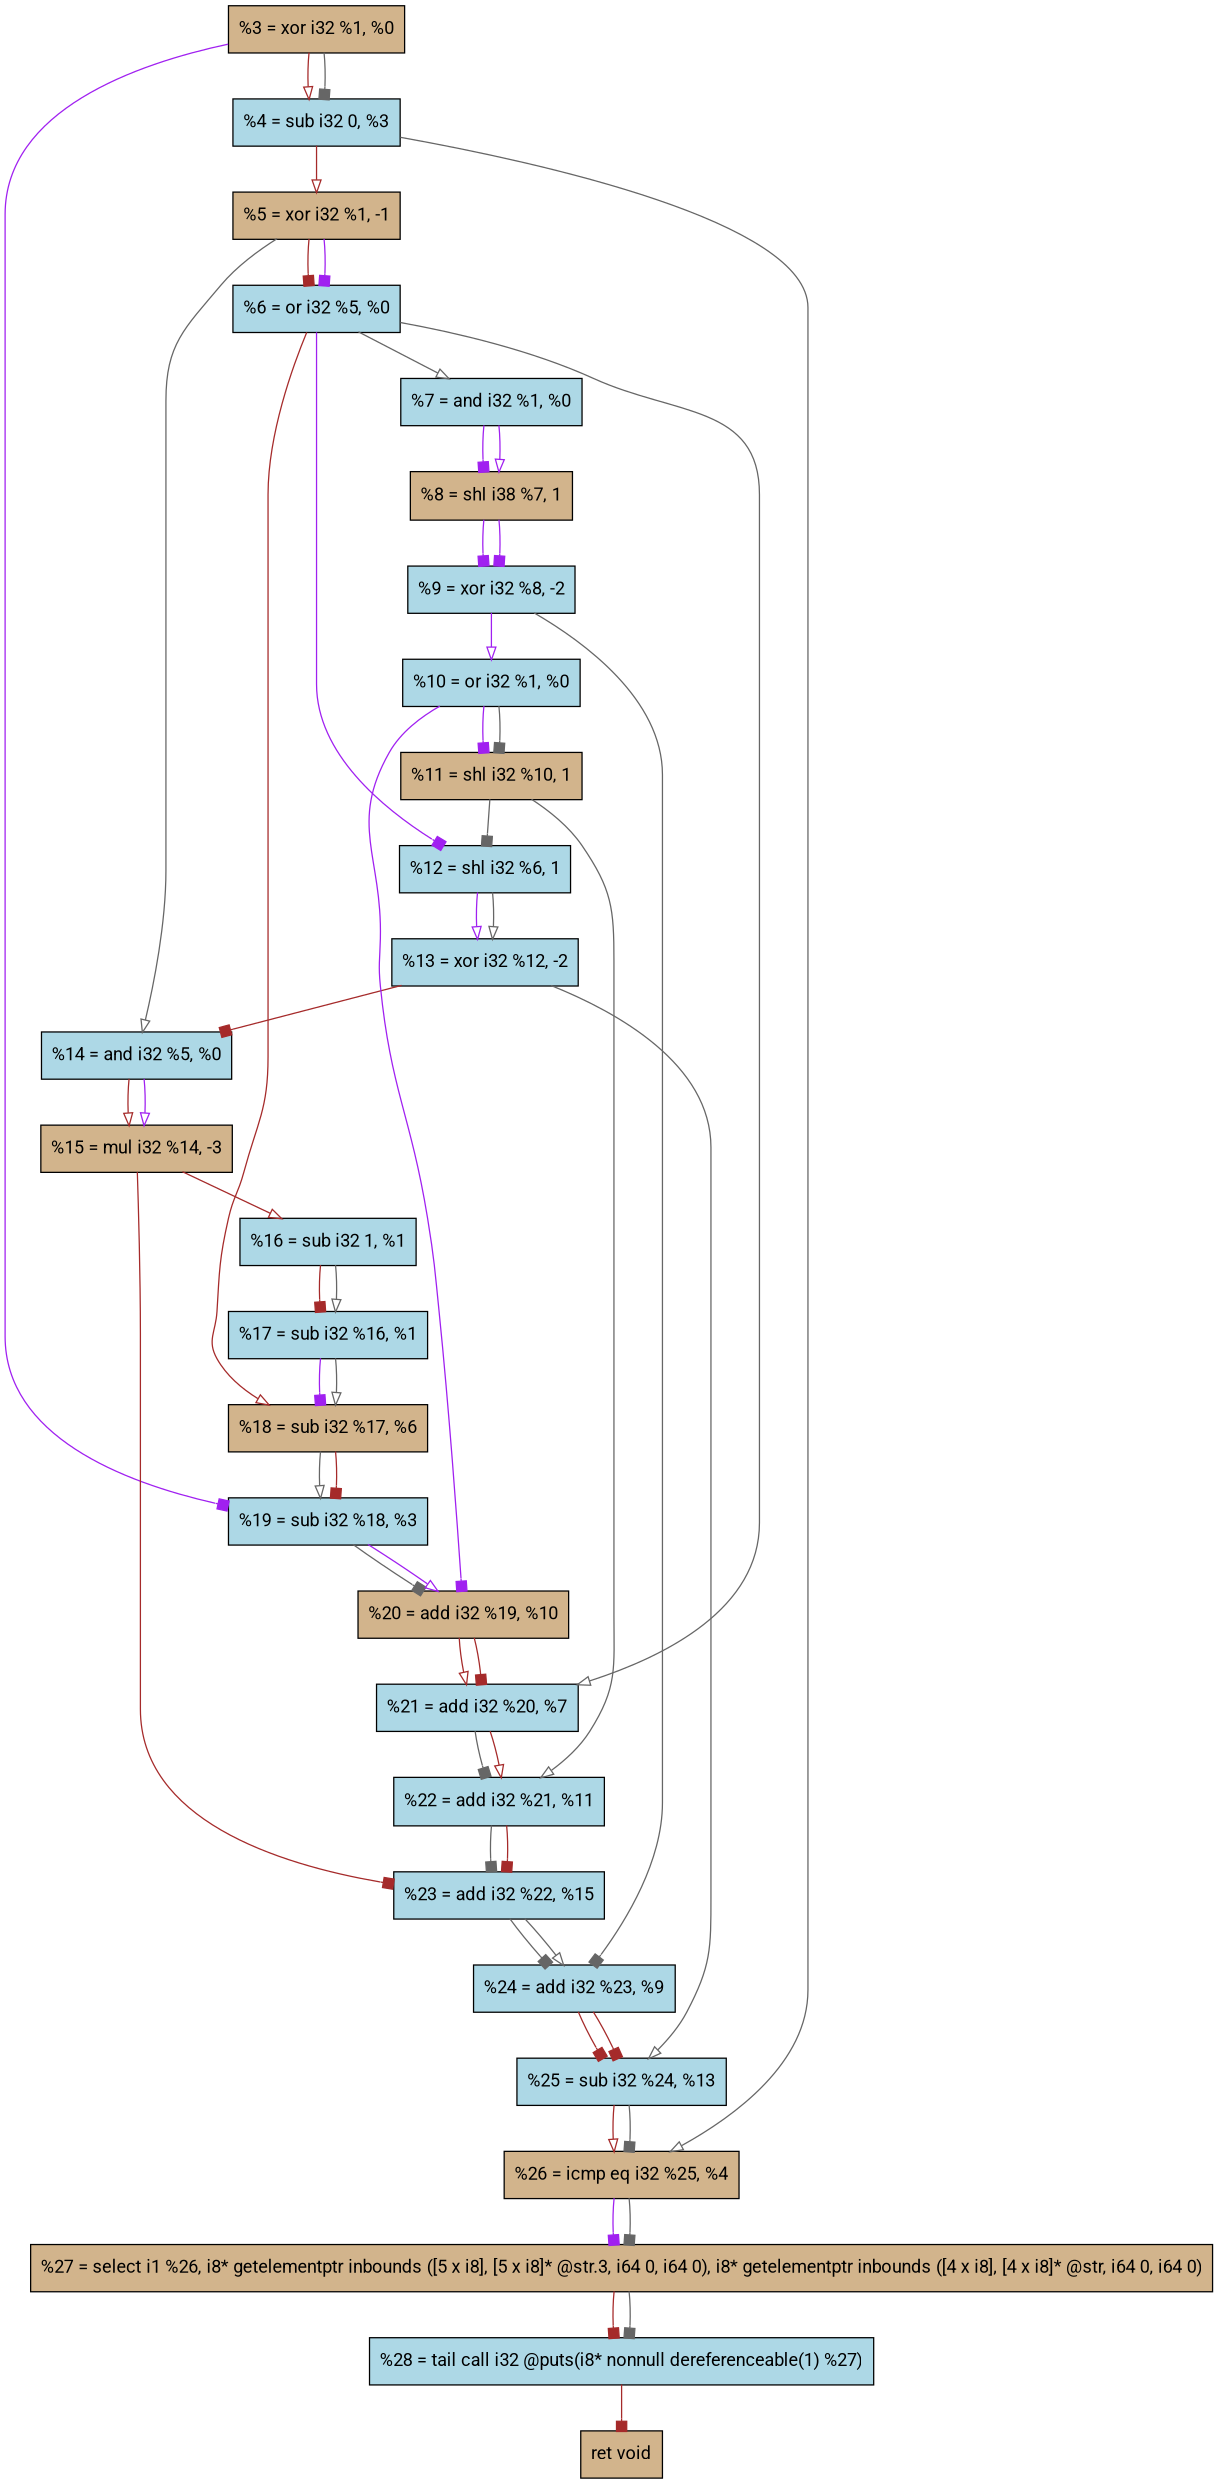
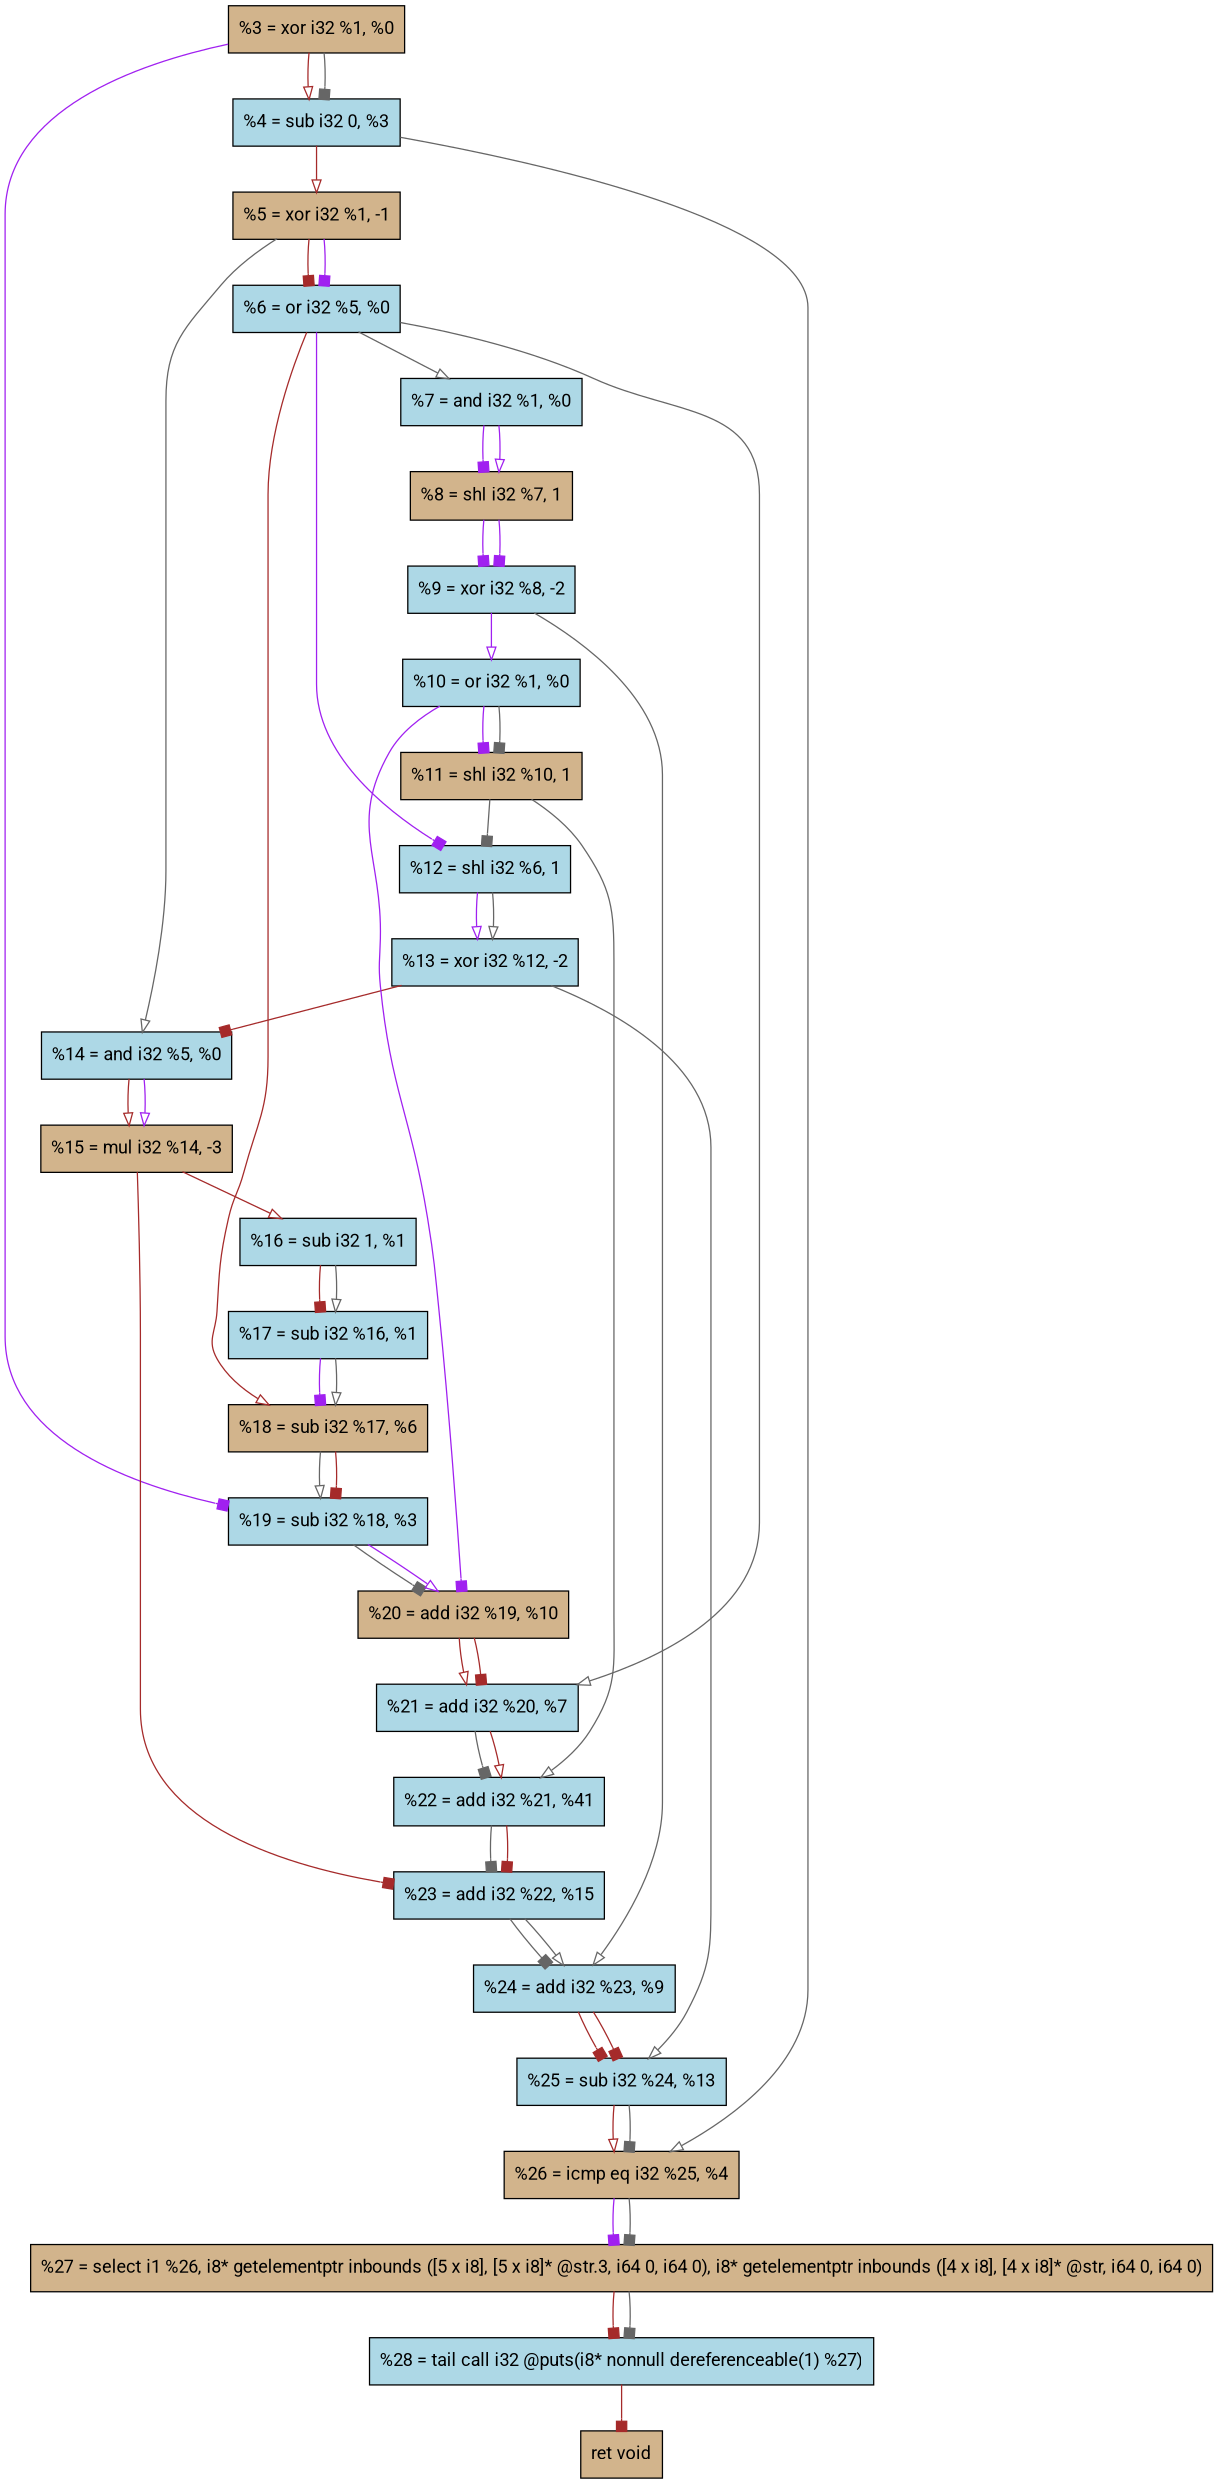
node "%8 = shl i38 %7, 1": label "%8 = shl i38 %7, 1" -> "%8 = shl i32 %7, 1"
edge "%9 = xor i32 %8, -2" -> "%24 = add i32 %23, %9": arrowhead box -> onormal
node "%22 = add i32 %21, %11": label "%22 = add i32 %21, %11" -> "%22 = add i32 %21, %41"
